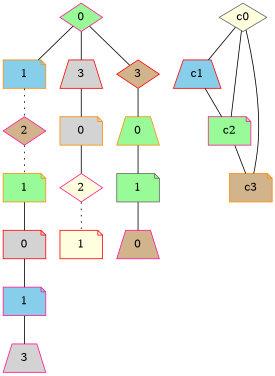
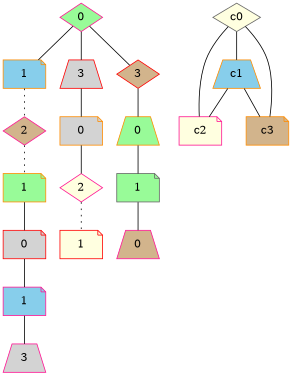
node "c1": color red -> darkorange
node "c2": fillcolor palegreen -> lightyellow
edge "c2" -- "c3": now "c1" -- "c3"
